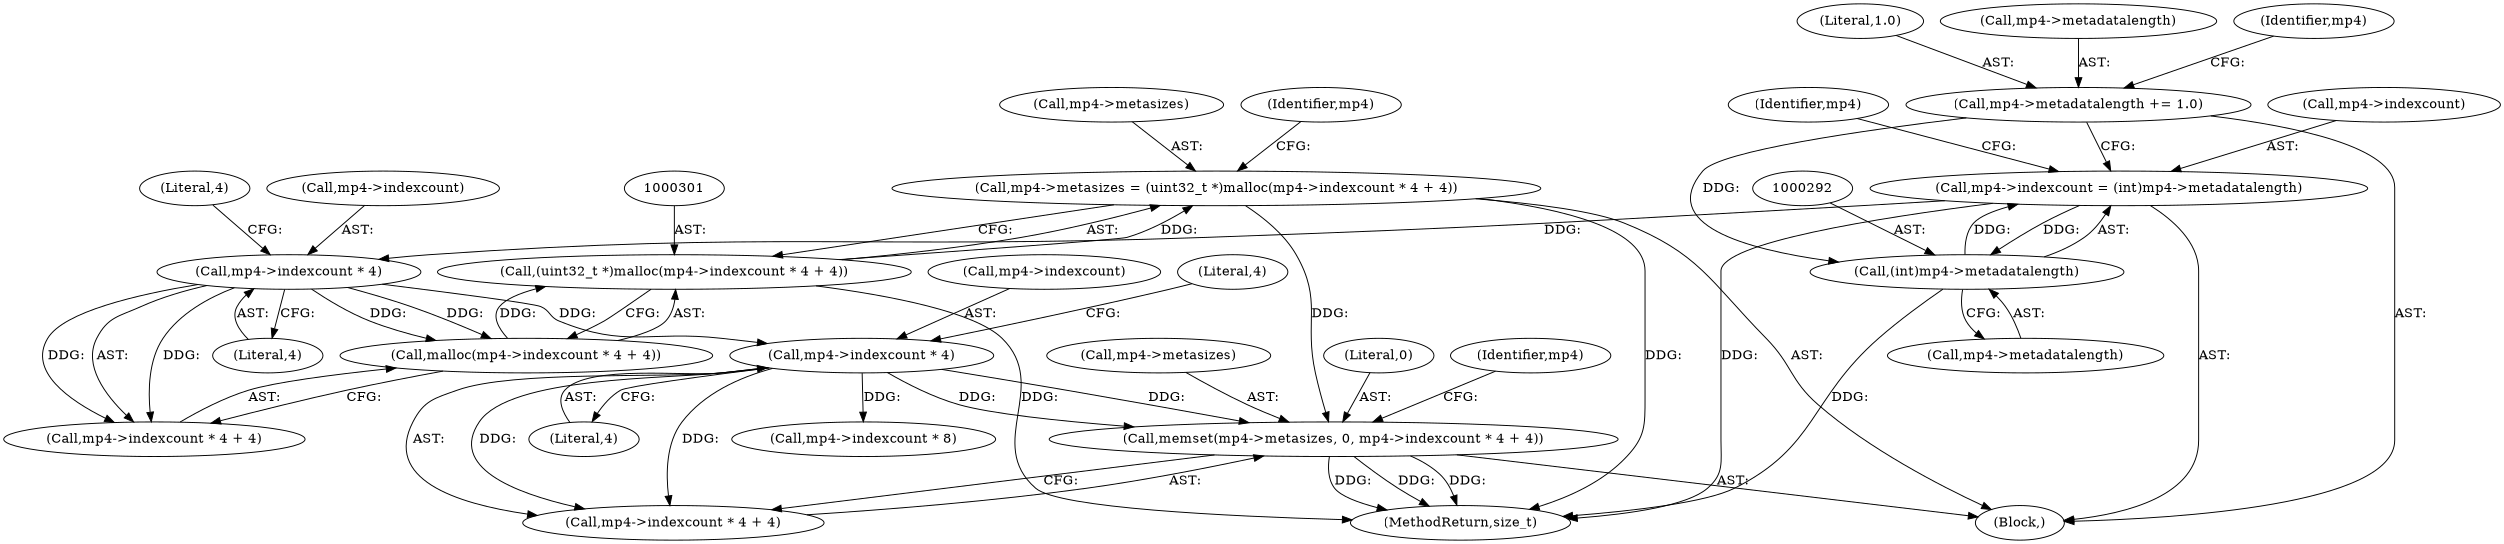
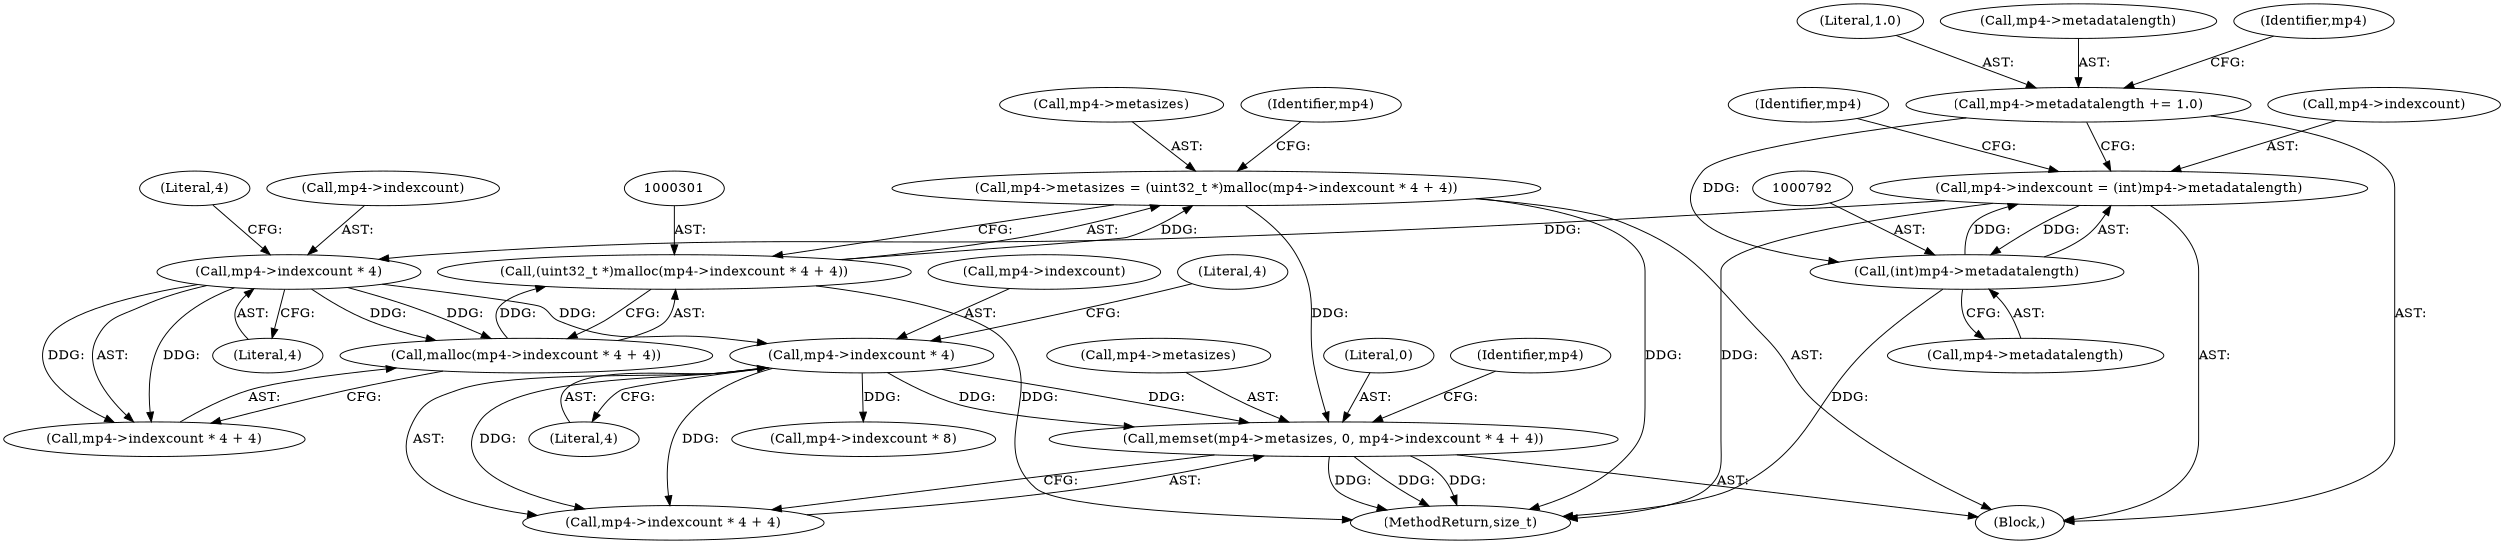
node "1000292": label "1000292" -> "1000792"
